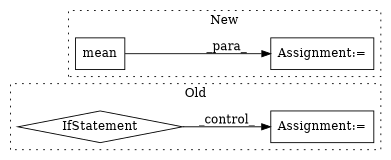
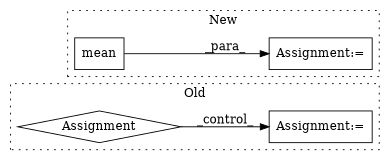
node "IfStatement": label "IfStatement" -> "Assignment"
